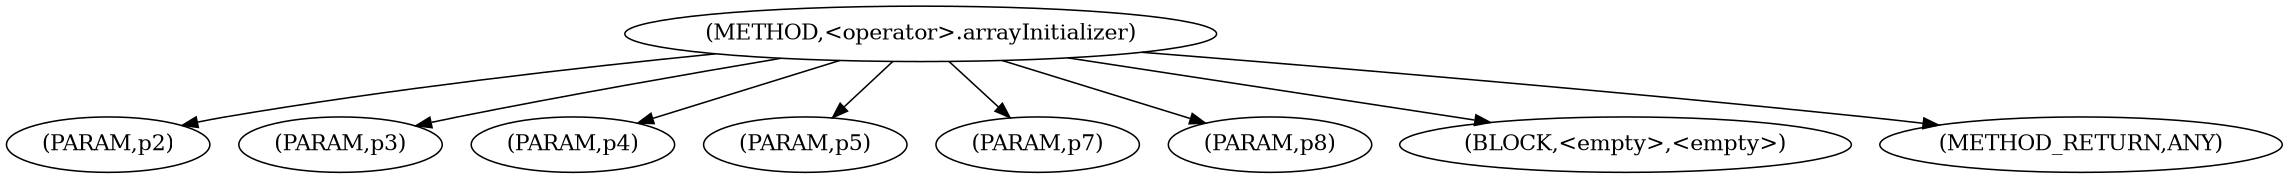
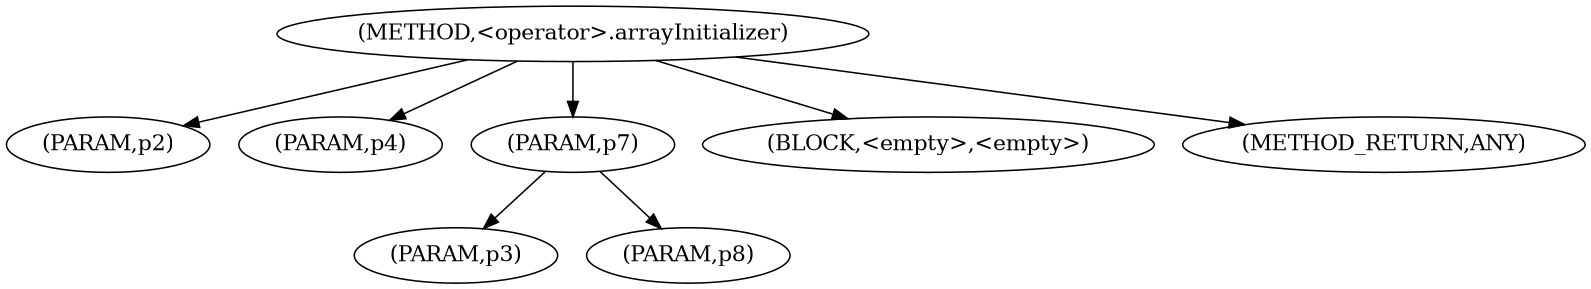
edge "(METHOD,<operator>.arrayInitializer)" -> "(PARAM,p3)": now "(PARAM,p7)" -> "(PARAM,p3)"
edge "(METHOD,<operator>.arrayInitializer)" -> "(PARAM,p8)": now "(PARAM,p7)" -> "(PARAM,p8)"
node "(PARAM,p5)": removed
